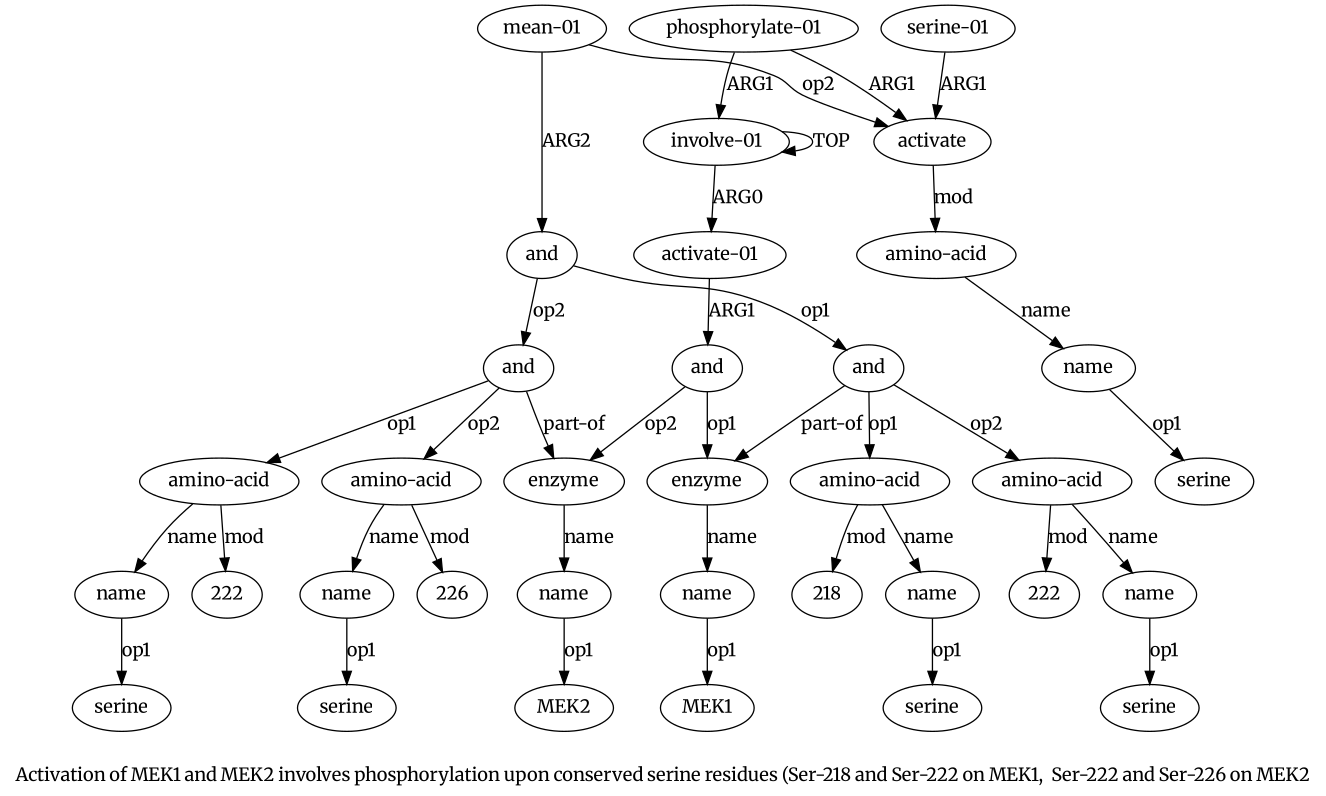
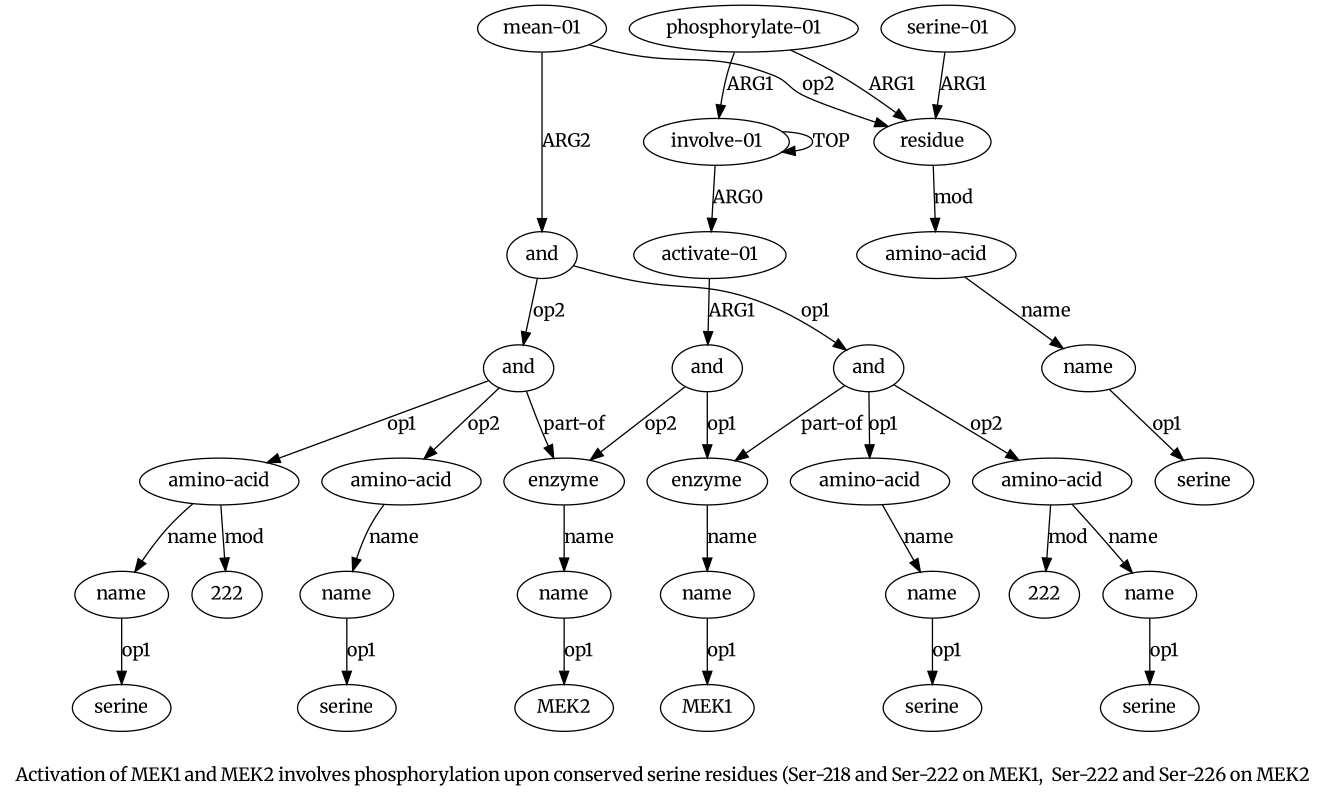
node "activate": label "activate" -> "residue"
node "226": removed
node "218": removed
